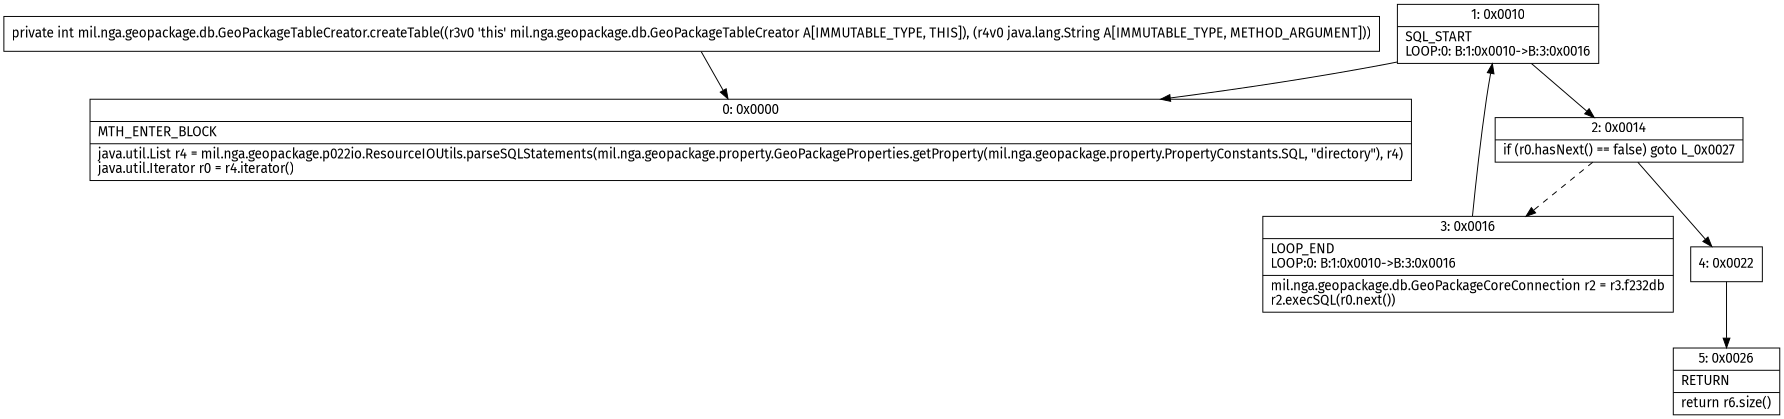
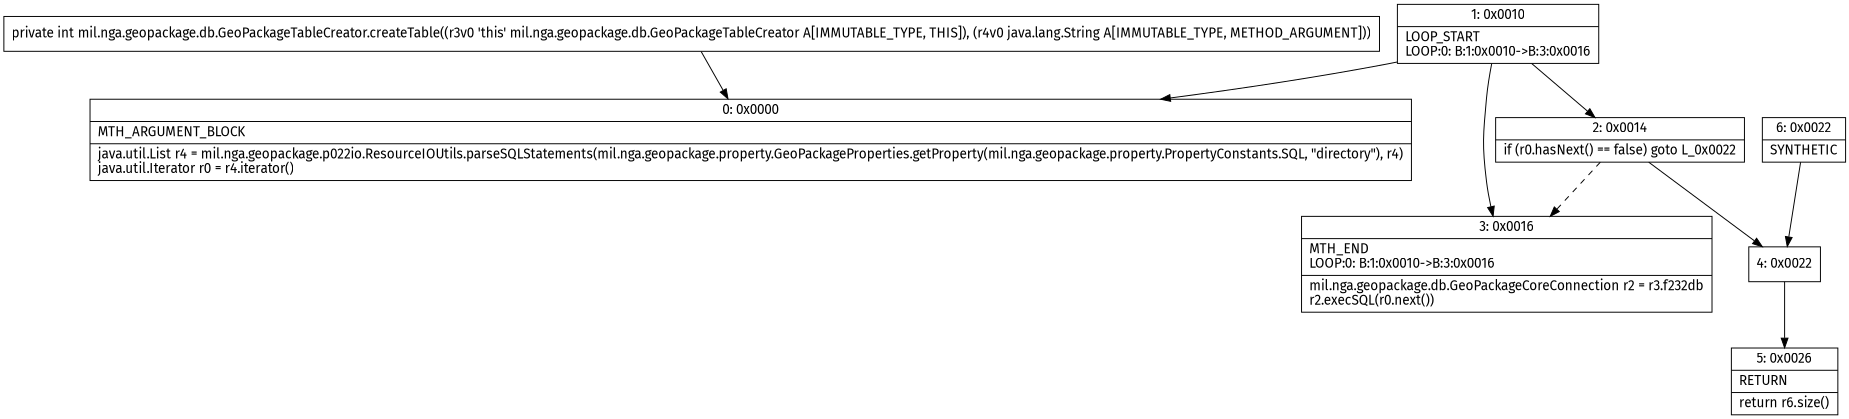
node "1: 0x0010": text "SQL_START" -> "LOOP_START"
node "0: 0x0000": text "MTH_ENTER_BLOCK" -> "MTH_ARGUMENT_BLOCK"
node "6: 0x0022": added
edge "3: 0x0016" -> "1: 0x0010": reversed
node "2: 0x0014": text "if (r0.hasNext() == false) goto L_0x0027" -> "if (r0.hasNext() == false) goto L_0x0022"
node "3: 0x0016": text "LOOP_END" -> "MTH_END"
